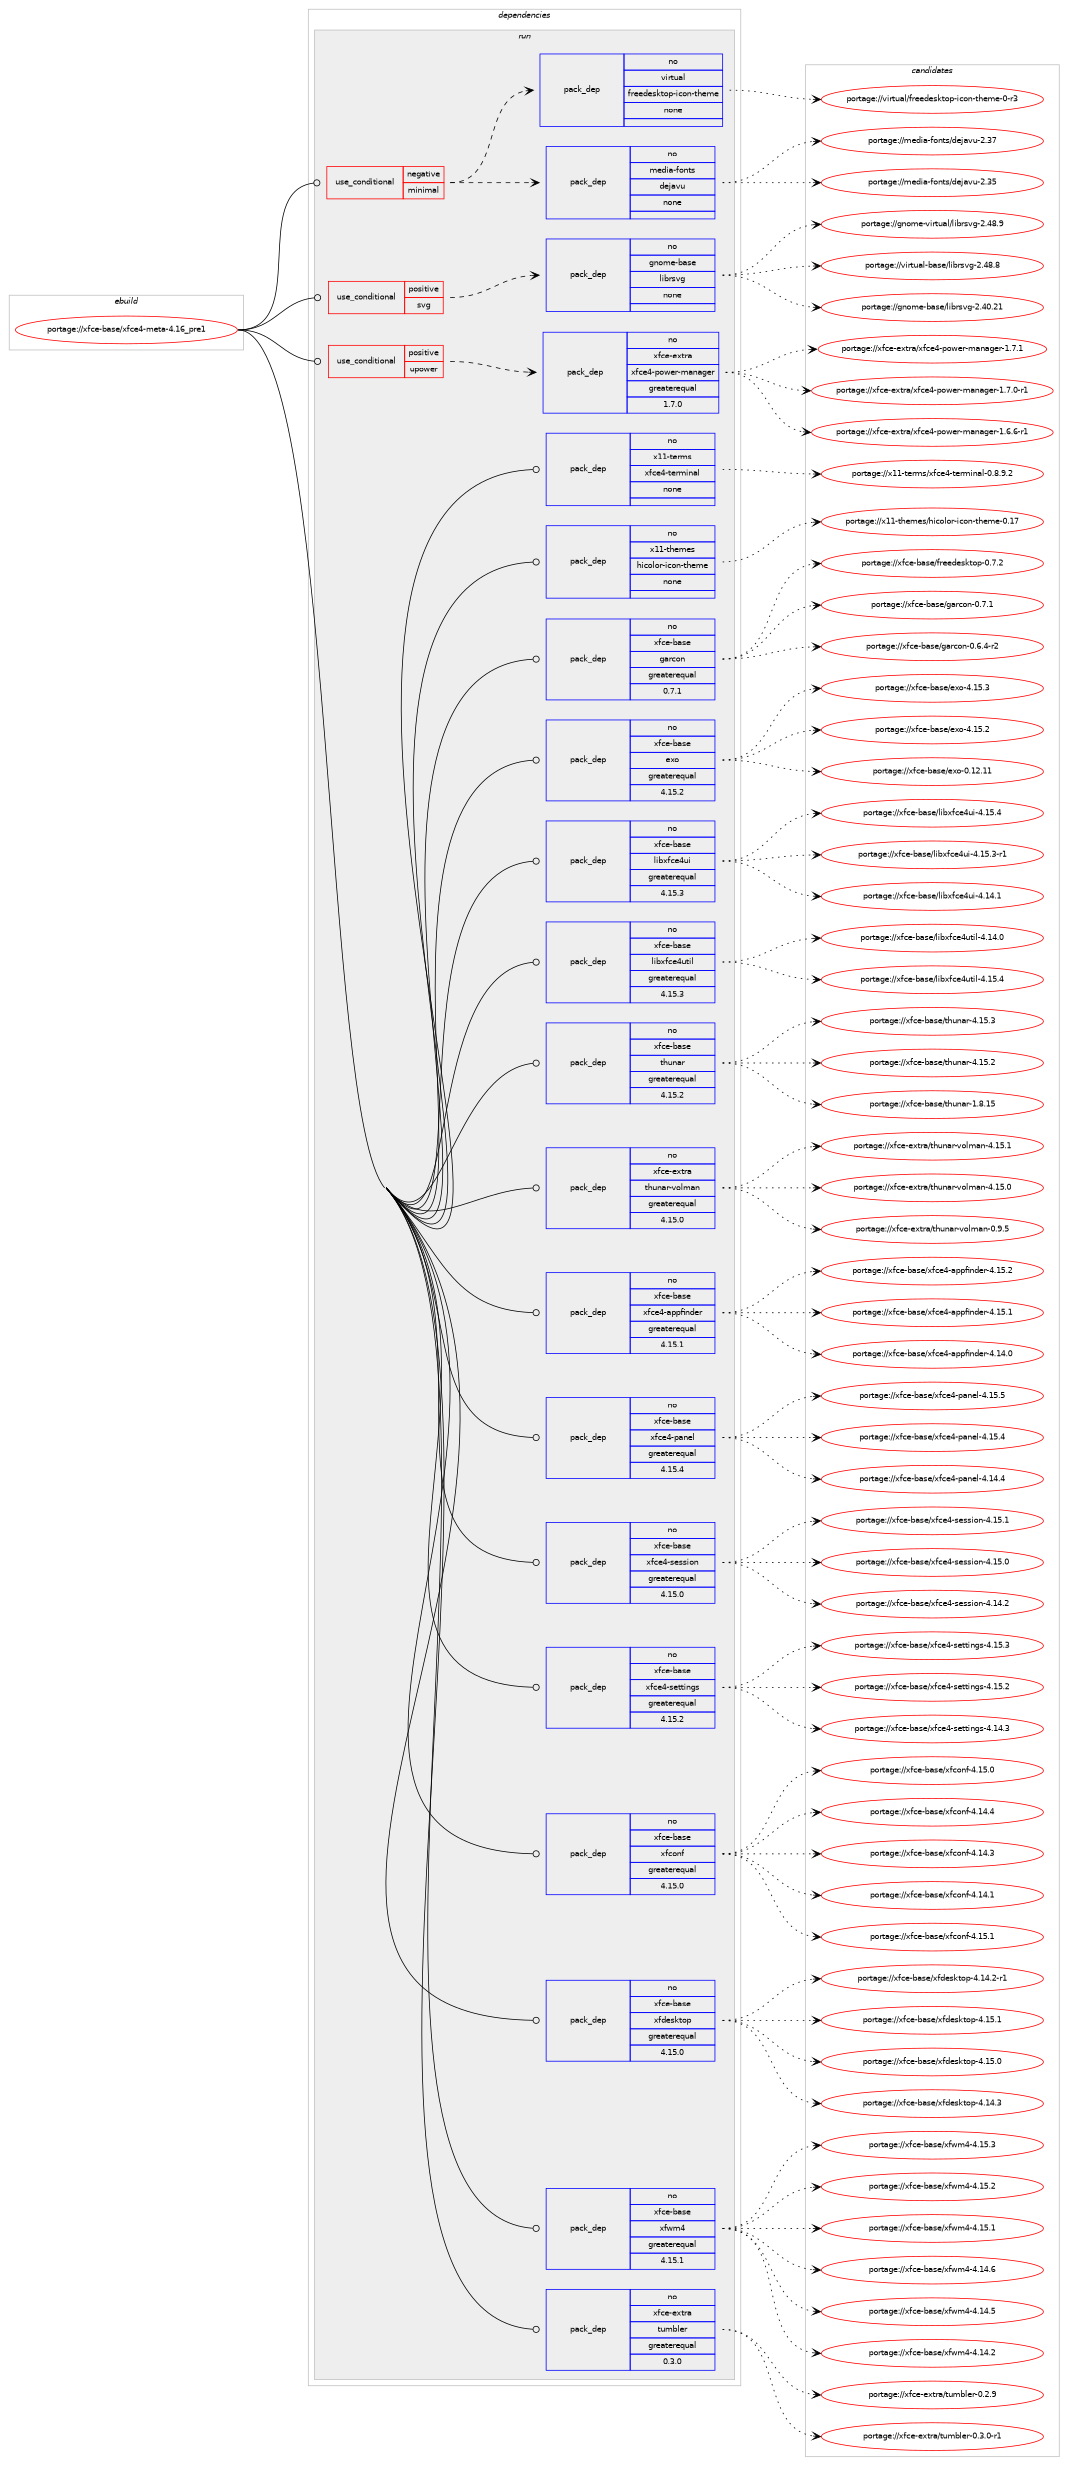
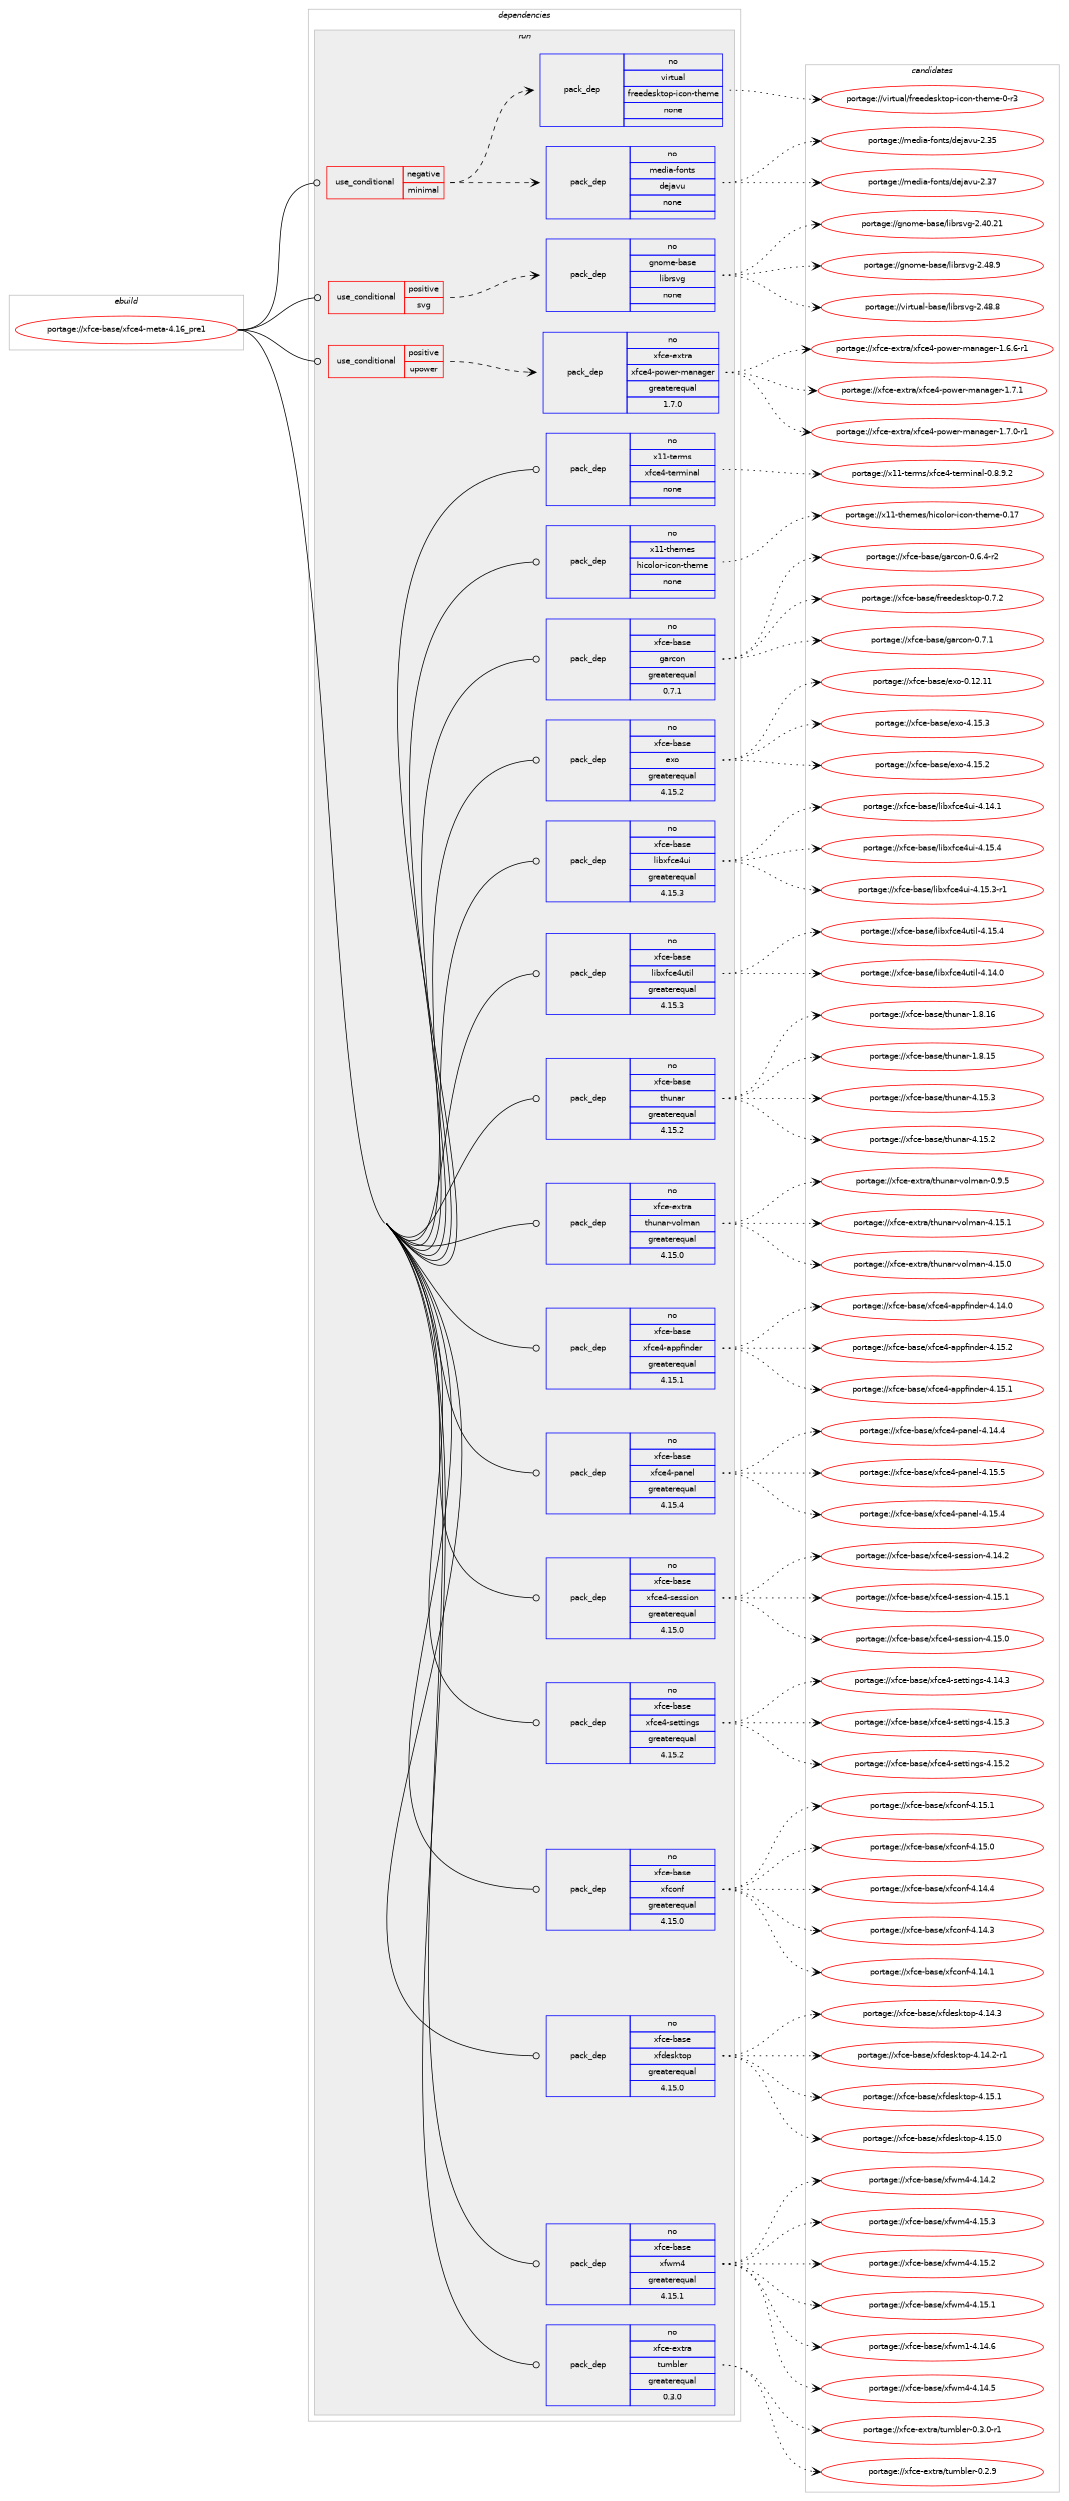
node "portage://gnome-virtual/librsvg-2.48.9": label "portage://gnome-virtual/librsvg-2.48.9" -> "portage://gnome-base/librsvg-2.48.9"
node "portage://xfce-base/thunar-1.8.16": added
node "portage://xfce-base/xfwm4-4.14.6": label "portage://xfce-base/xfwm4-4.14.6" -> "portage://xfce-base/xfwm1-4.14.6"
